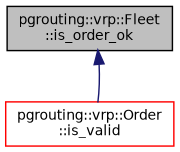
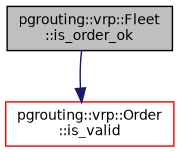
edge "pgrouting::vrp::Order ::is_valid" -> "pgrouting::vrp::Fleet ::is_order_ok": reversed
